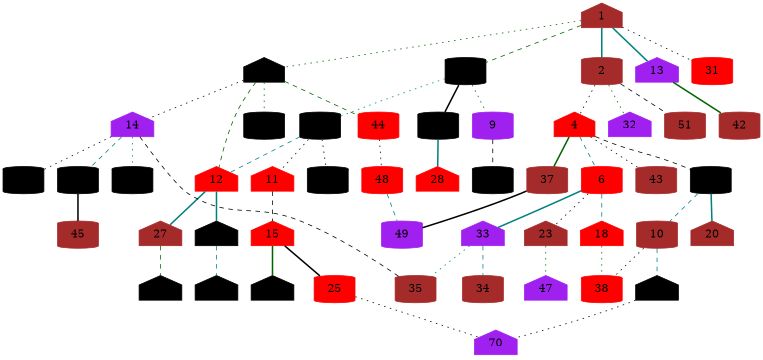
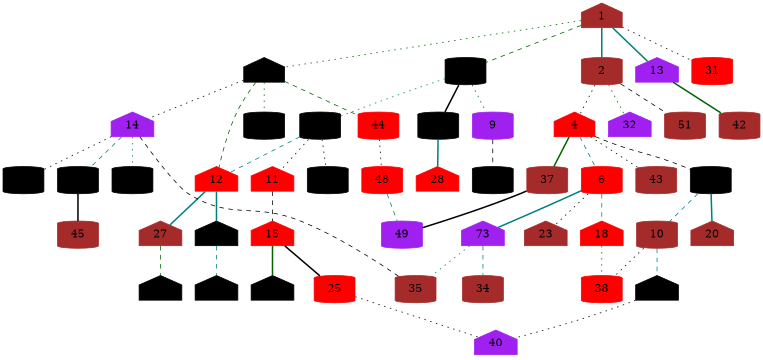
node "33": label "33" -> "73"
node "47": removed
node "70": label "70" -> "40"
